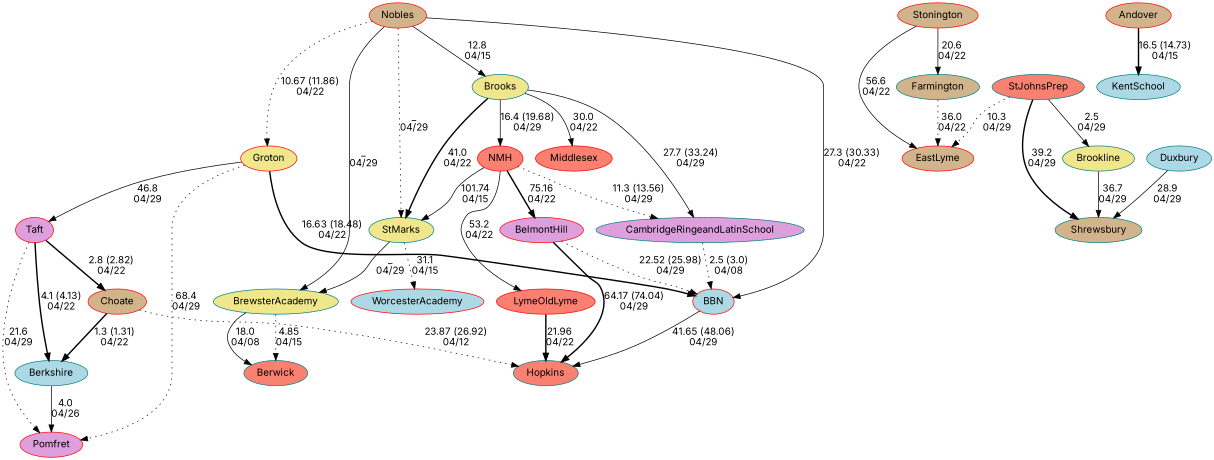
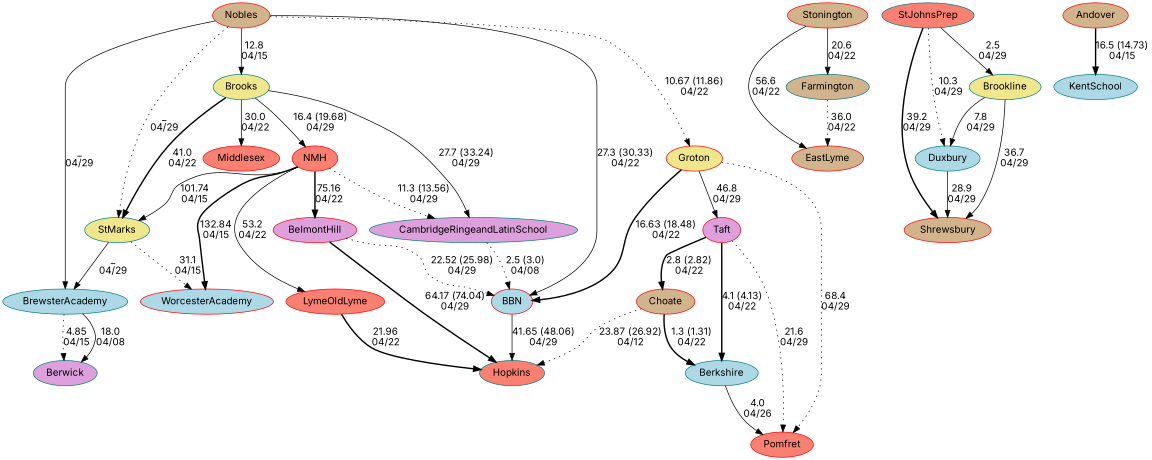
edge "Brookline" -> "Duxbury": added, label "7.8 04/29"
edge "StJohnsPrep" -> "EastLyme": now "StJohnsPrep" -> "Duxbury"
edge "NMH" -> "WorcesterAcademy": added, label "132.84 04/15"
node "Shrewsbury": color teal -> red
node "BrewsterAcademy": fillcolor khaki -> lightblue
node "Berwick": fillcolor salmon -> plum
node "Pomfret": fillcolor plum -> salmon
